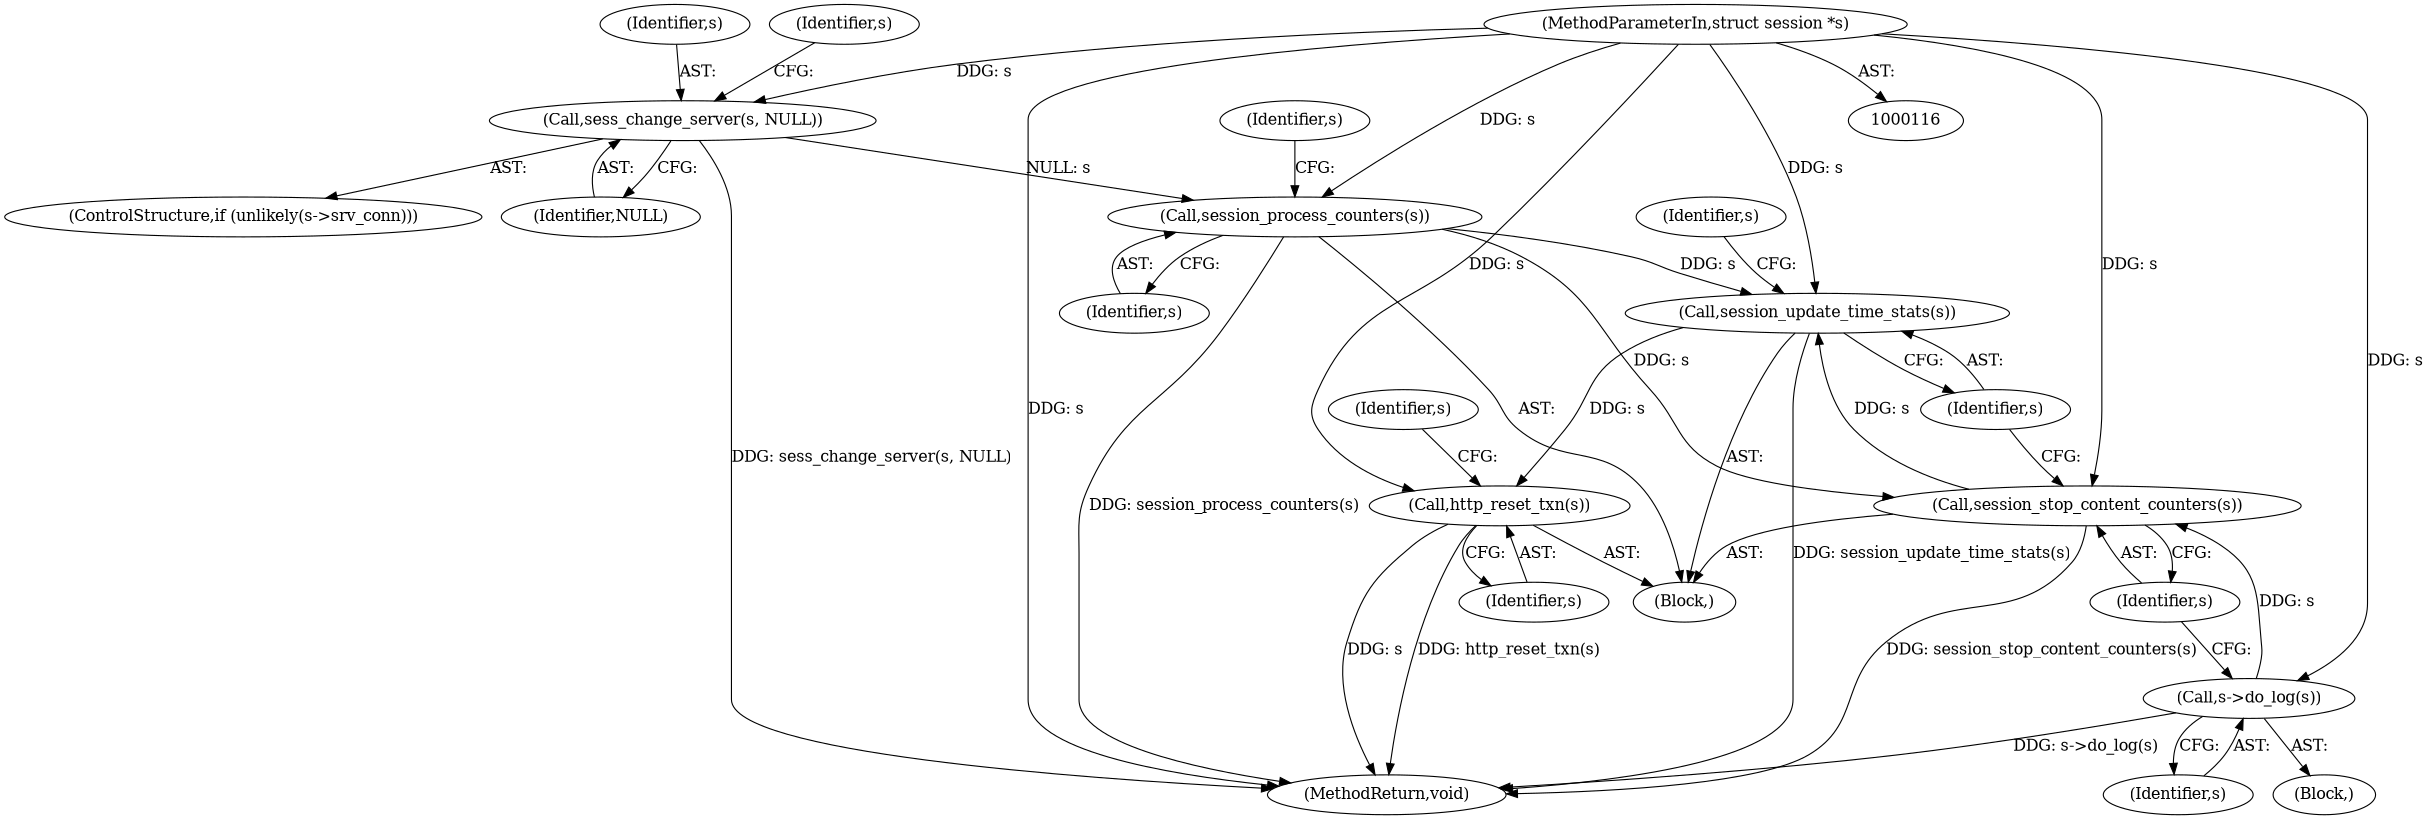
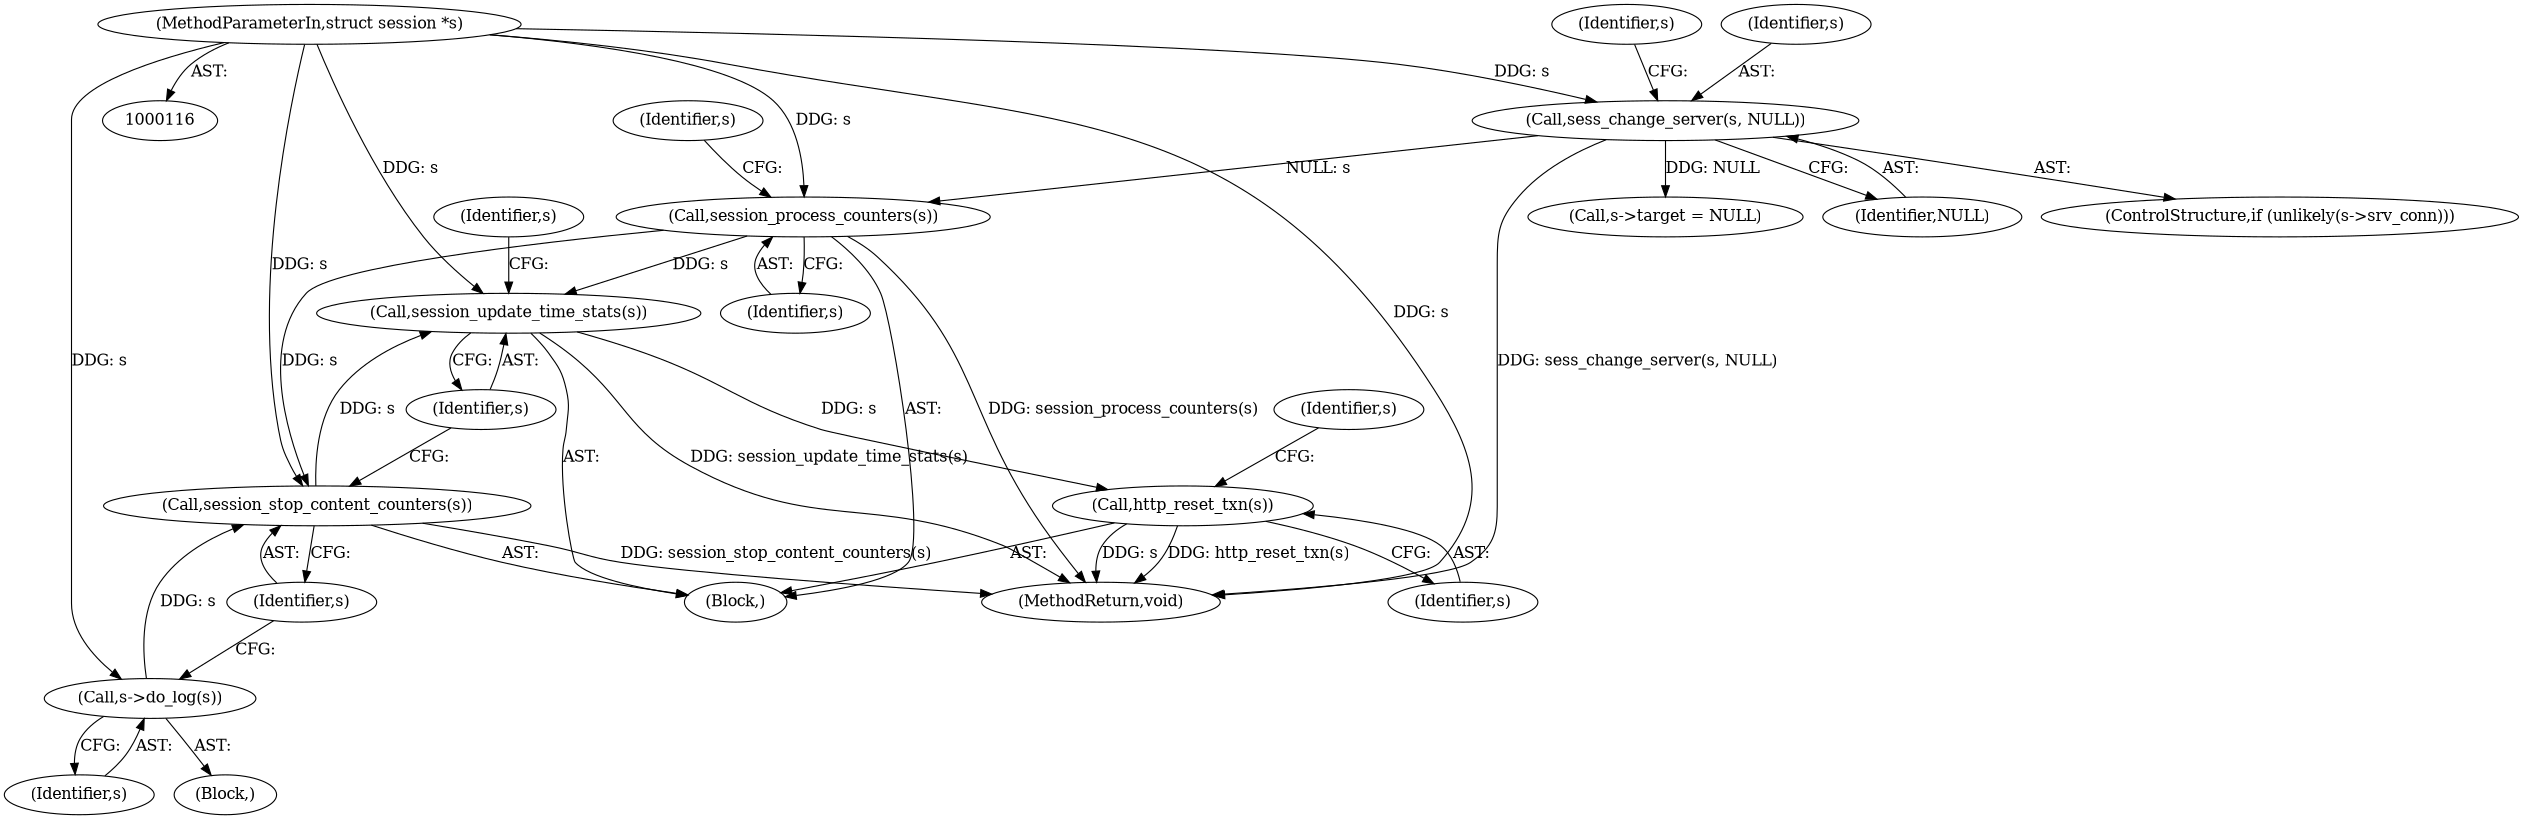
node "(Call,s->target = NULL)": added
edge "(MethodParameterIn,struct session *s)" -> "(Call,http_reset_txn(s))": removed, label "DDG: s"
edge "(Call,s->do_log(s))" -> "(MethodReturn,void)": removed, label "DDG: s->do_log(s)"
